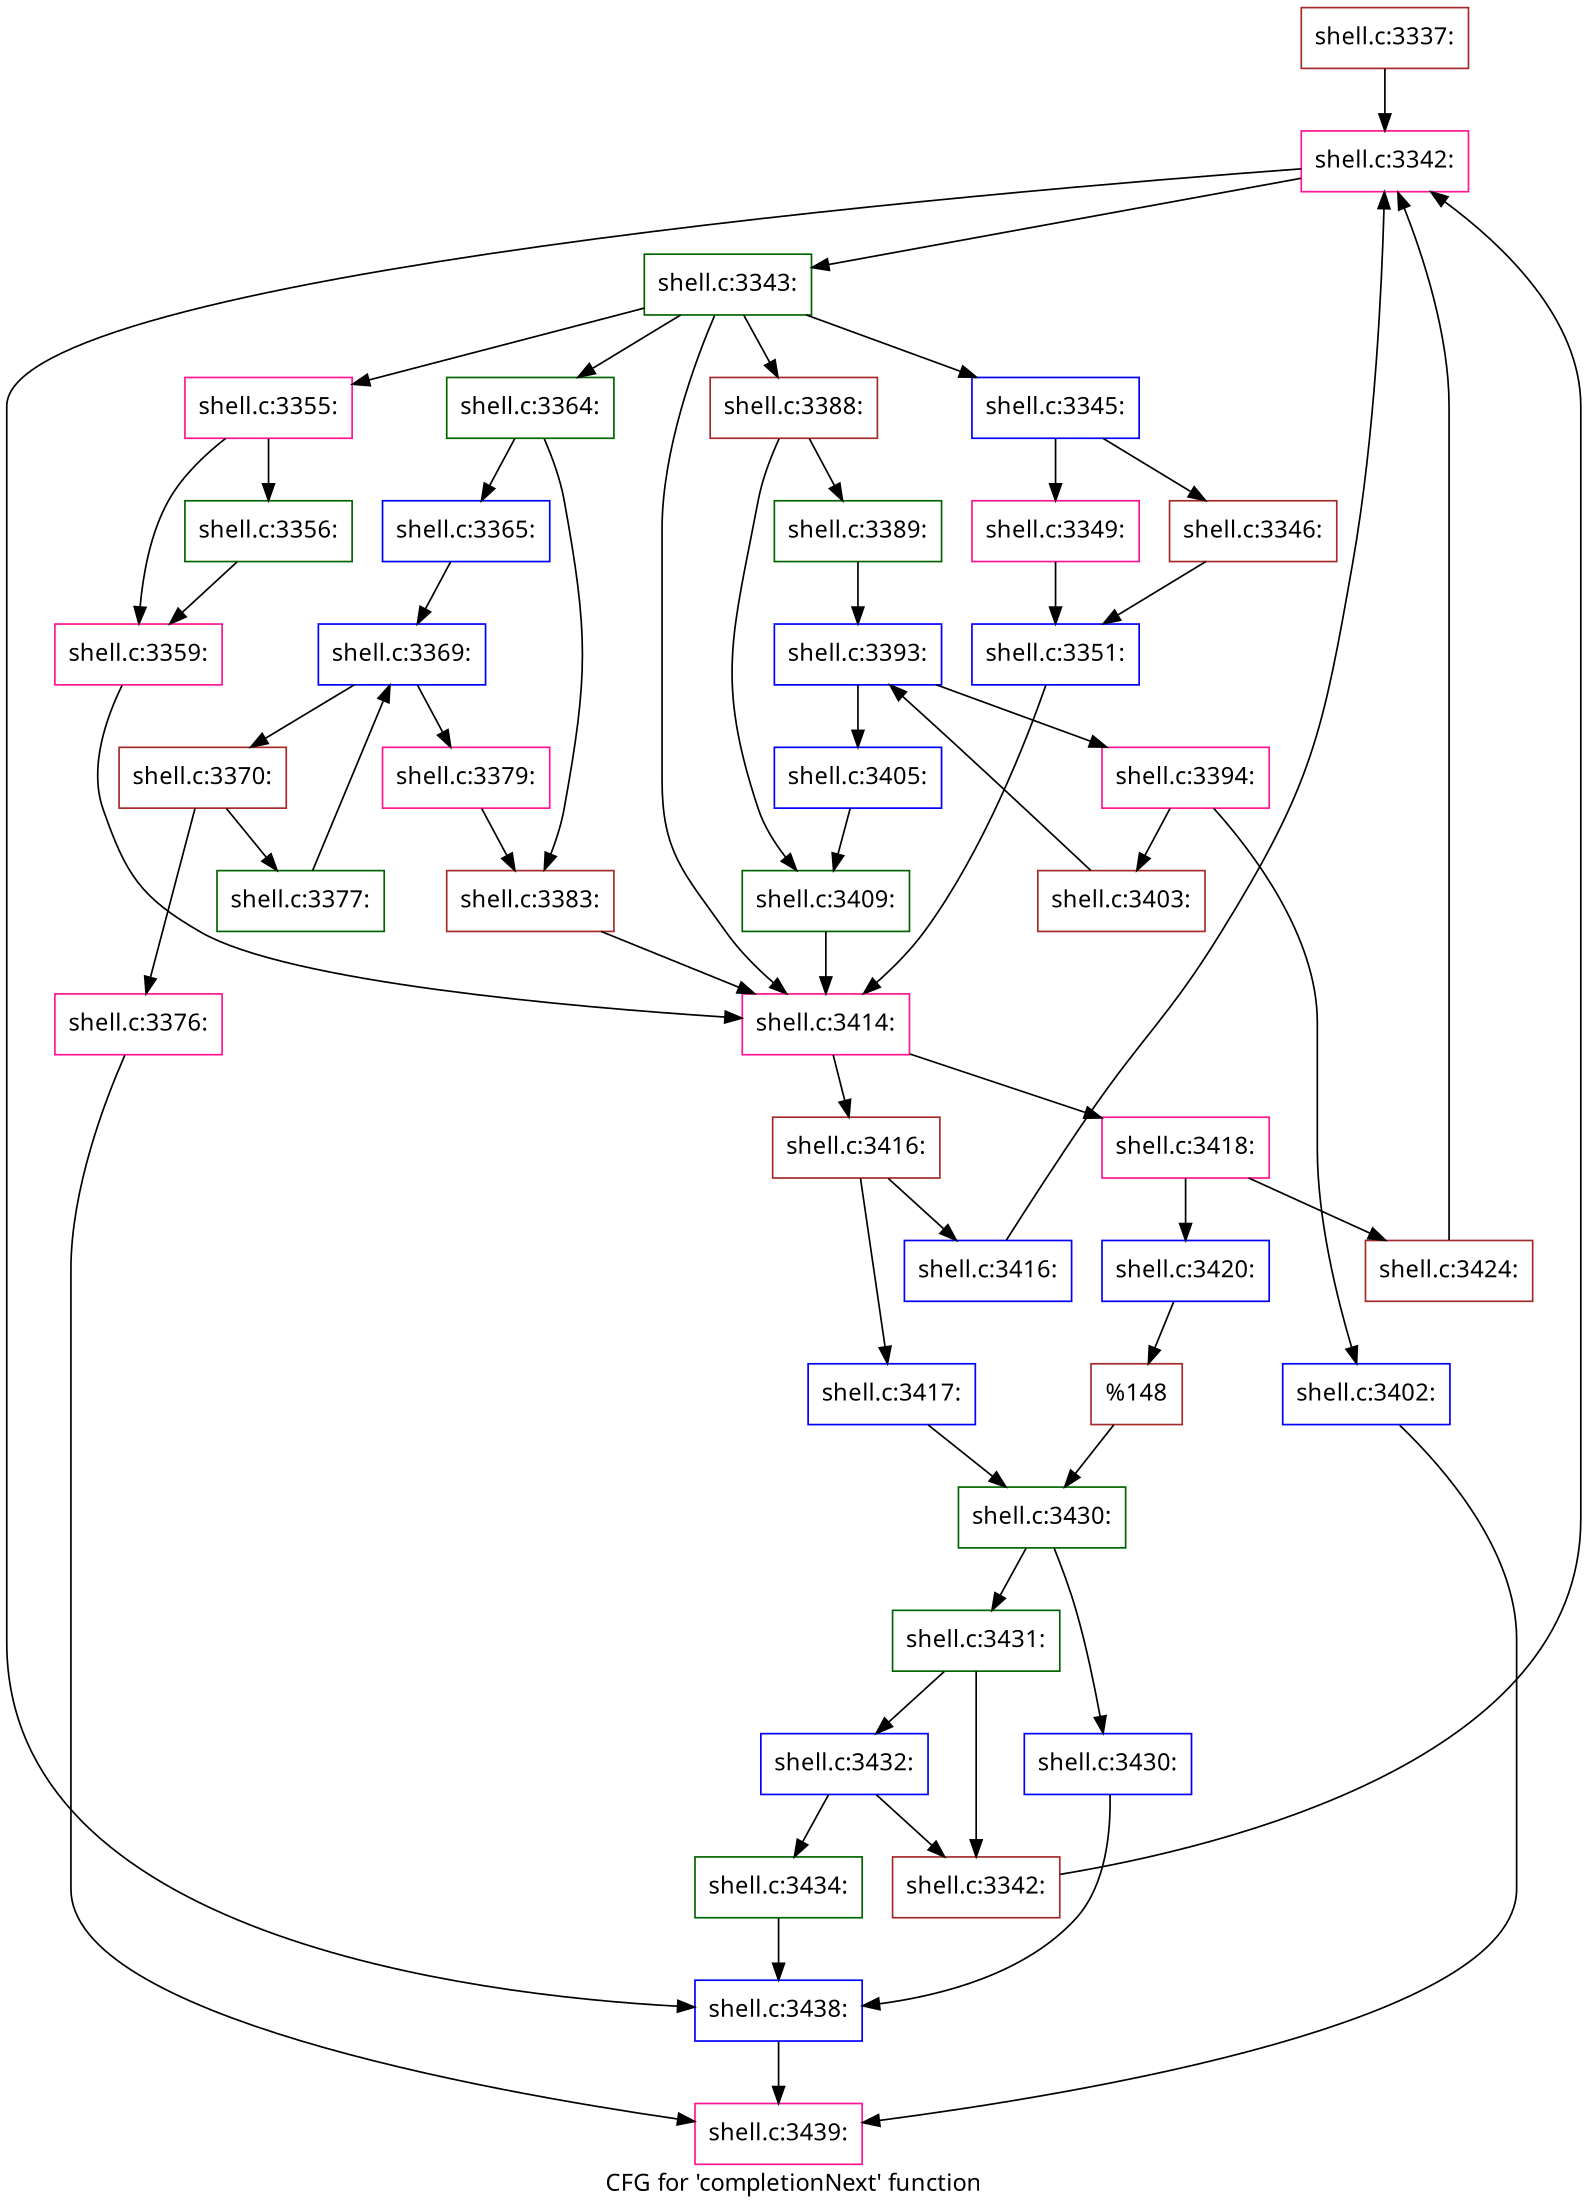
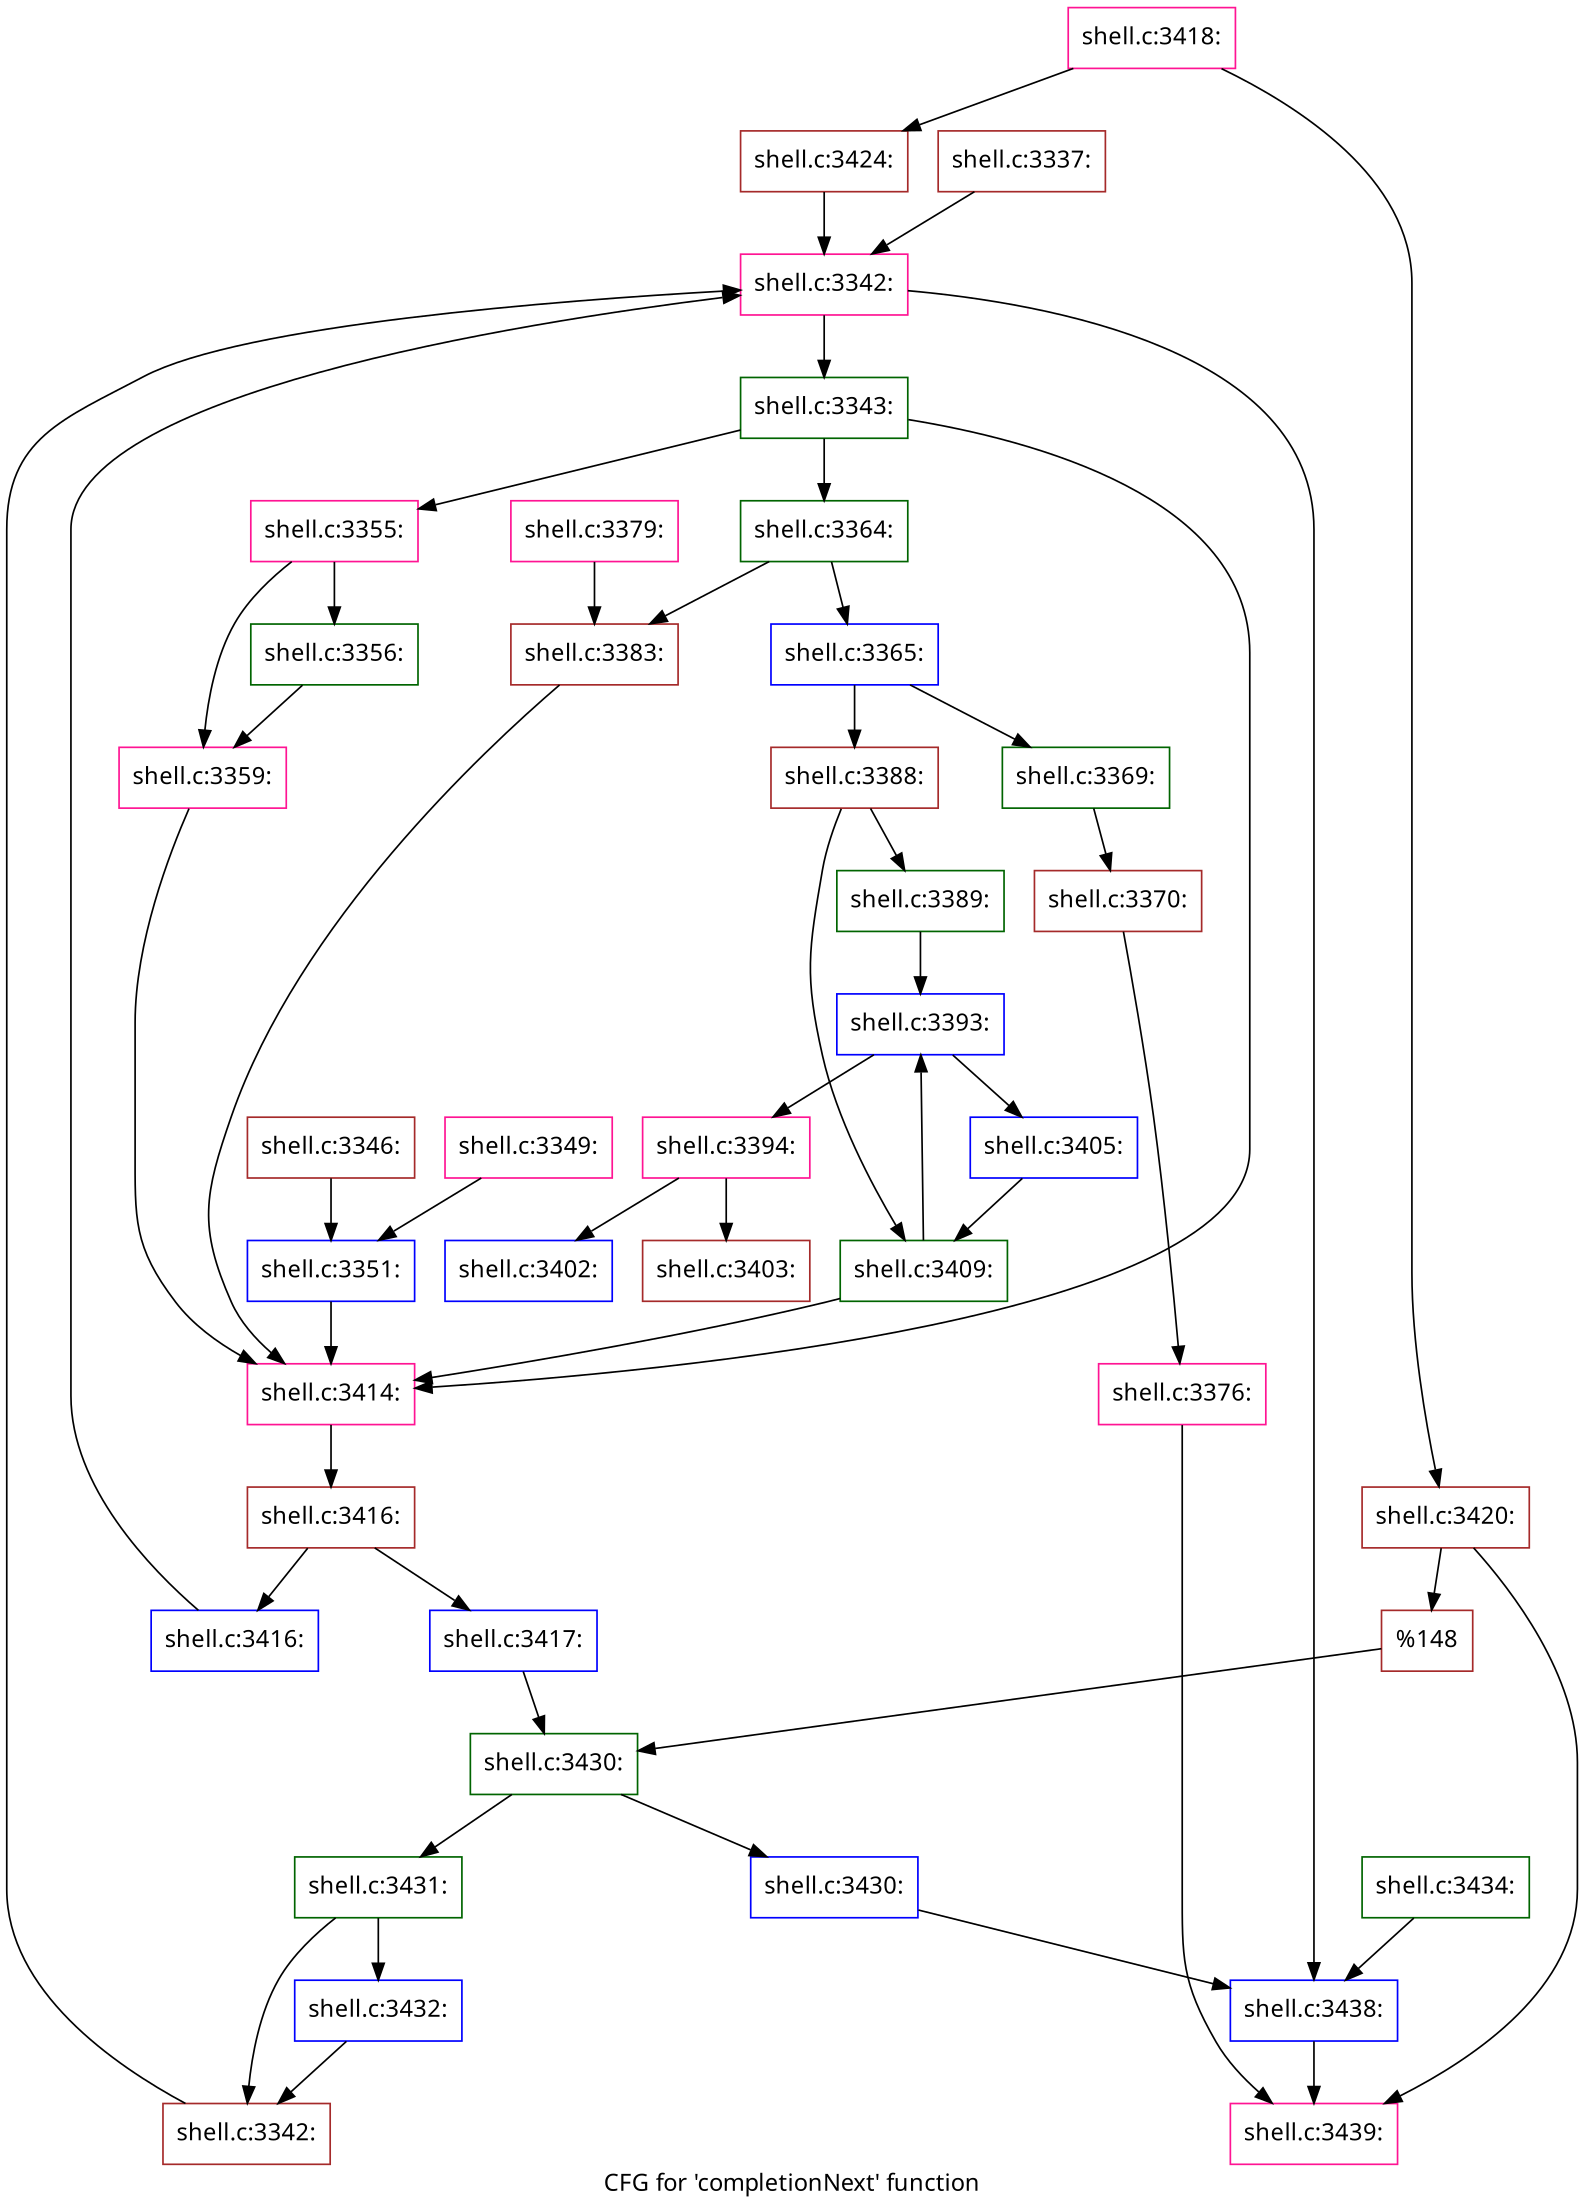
edge "shell.c:3343:" -> "shell.c:3388:": now "shell.c:3365:" -> "shell.c:3388:"
node "shell.c:3345:": removed
node "shell.c:3369:": color blue -> darkgreen
edge "shell.c:3369:" -> "shell.c:3379:": removed
edge "shell.c:3403:" -> "shell.c:3393:": now "shell.c:3409:" -> "shell.c:3393:"
node "shell.c:3377:": removed
edge "shell.c:3414:" -> "shell.c:3418:": removed
node "shell.c:3420:": color blue -> brown
edge "shell.c:3432:" -> "shell.c:3434:": removed
edge "shell.c:3402:" -> "shell.c:3439:": now "shell.c:3420:" -> "shell.c:3439:"
